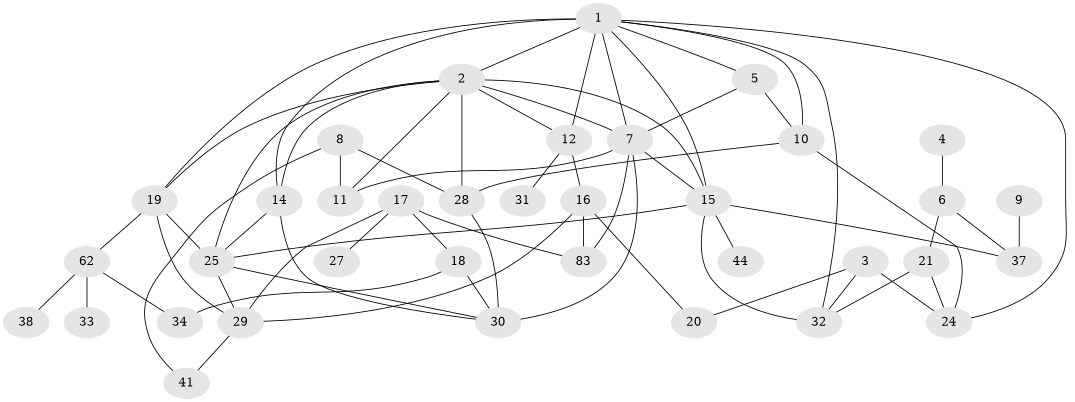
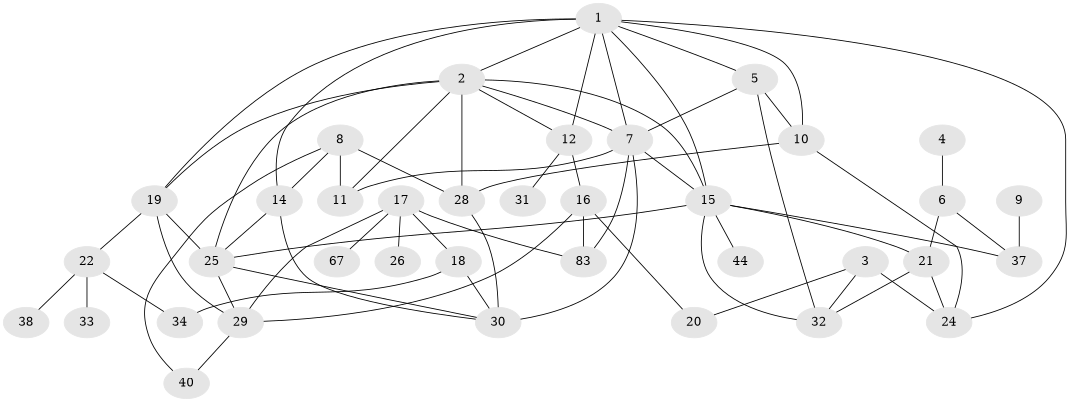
edge "1" -- "32": now "5" -- "32"
edge "2" -- "14": now "8" -- "14"
edge "15" -- "21": added
node "62": label "62" -> "22"
node "27": label "27" -> "67"
node "26": added
node "41": label "41" -> "40"
